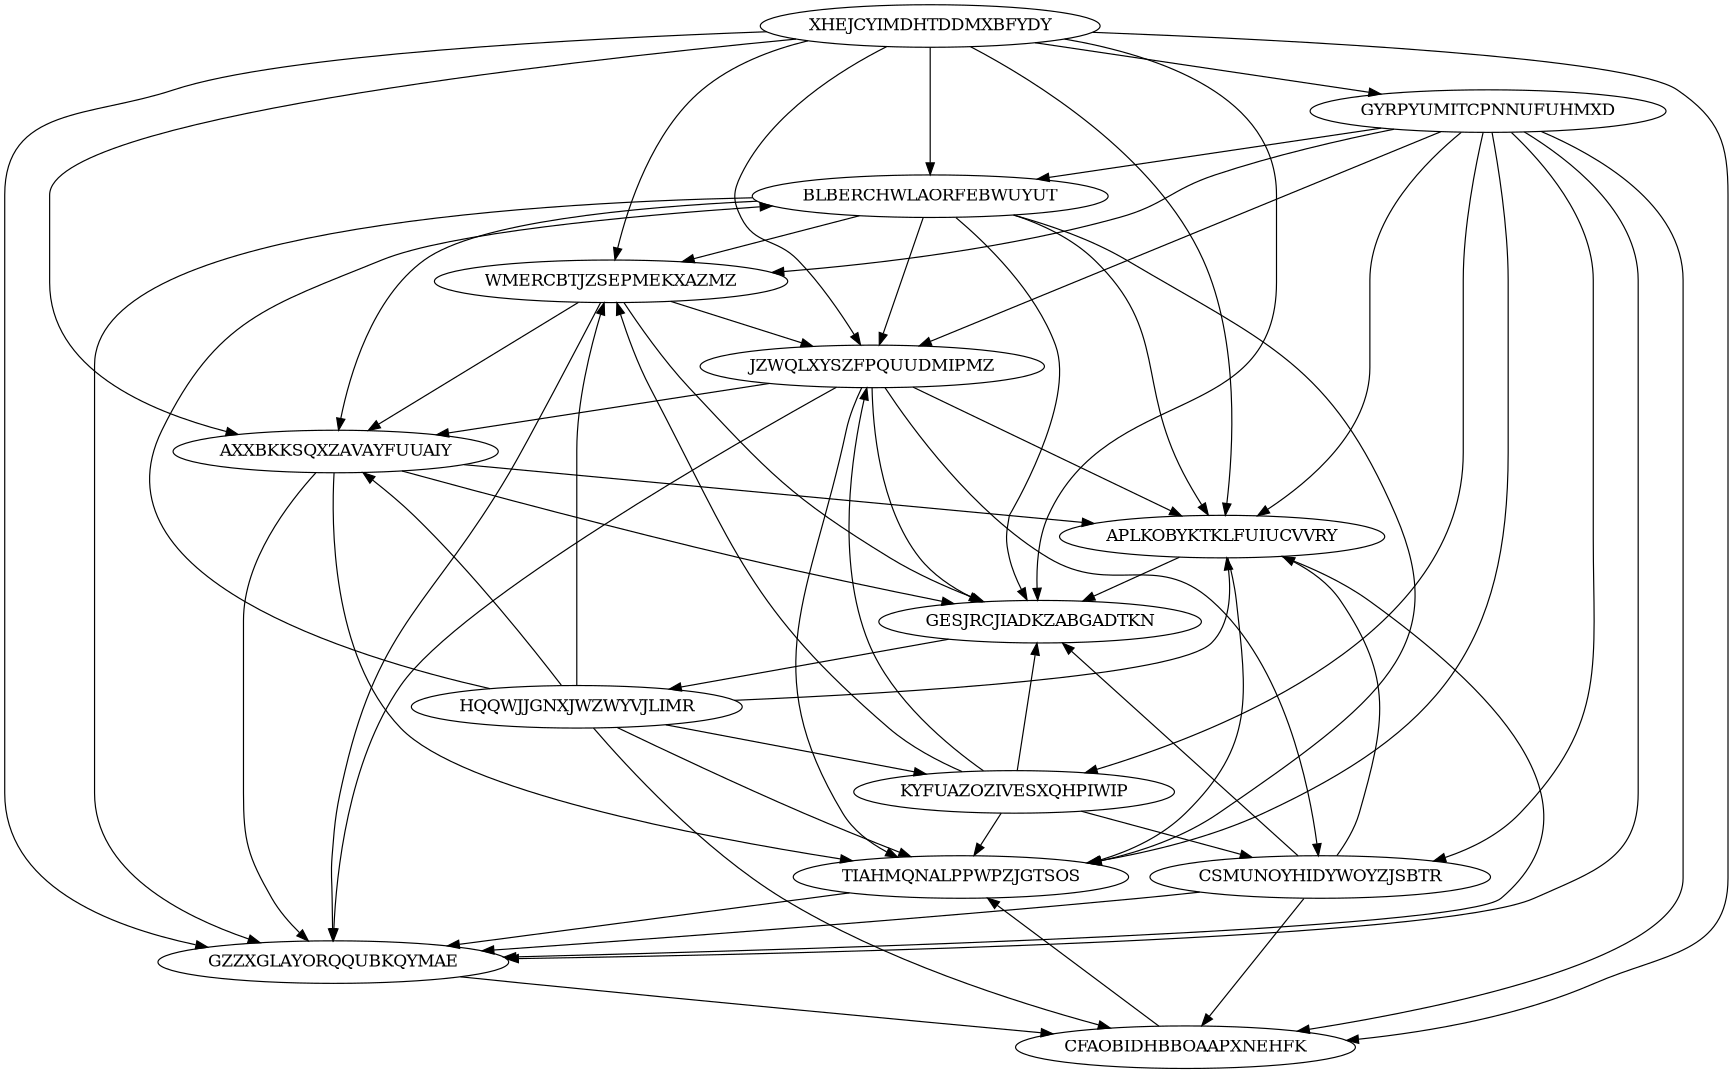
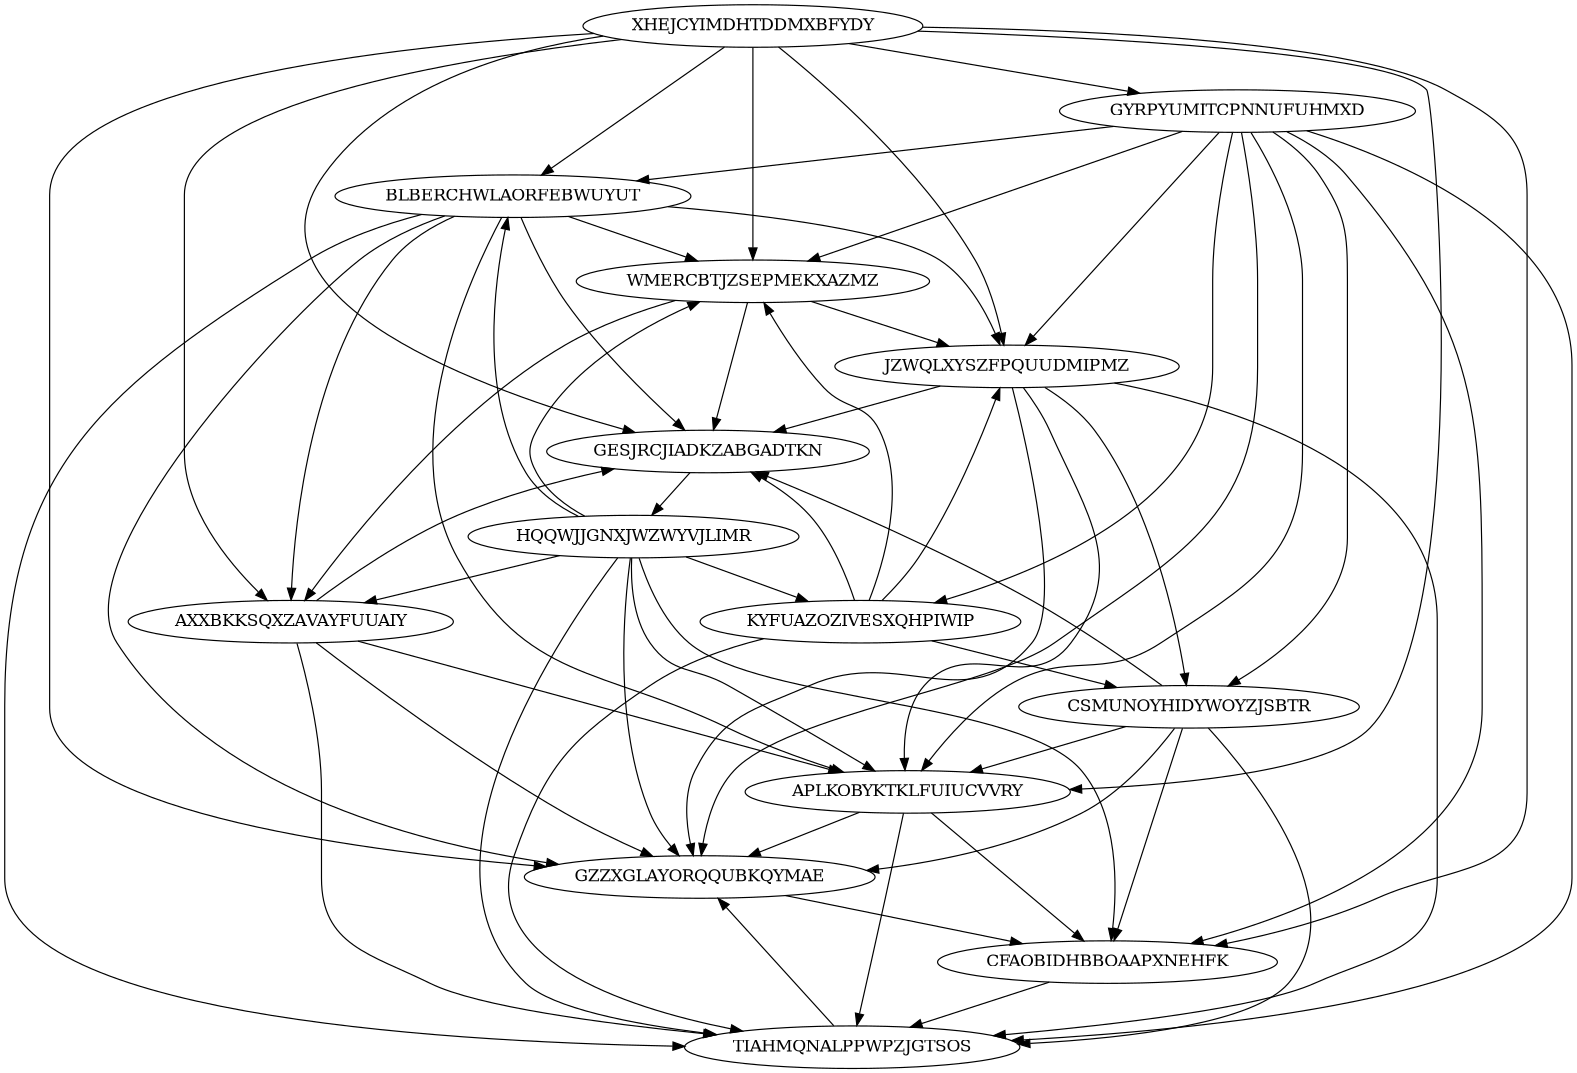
edge "JZWQLXYSZFPQUUDMIPMZ" -> "AXXBKKSQXZAVAYFUUAIY": removed
edge "APLKOBYKTKLFUIUCVVRY" -> "GESJRCJIADKZABGADTKN": now "APLKOBYKTKLFUIUCVVRY" -> "CFAOBIDHBBOAAPXNEHFK"
edge "WMERCBTJZSEPMEKXAZMZ" -> "GZZXGLAYORQQUBKQYMAE": now "HQQWJJGNXJWZWYVJLIMR" -> "GZZXGLAYORQQUBKQYMAE"
edge "CSMUNOYHIDYWOYZJSBTR" -> "TIAHMQNALPPWPZJGTSOS": added
